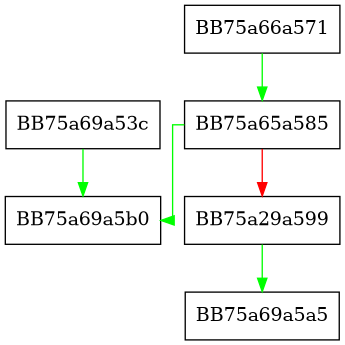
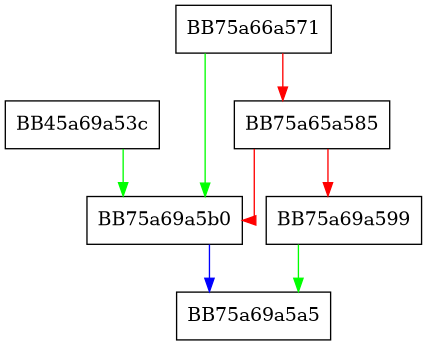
edge "BB75a66a571" -> "BB75a65a585": color green -> red
edge "BB75a66a571" -> "BB75a69a5b0": added
node "BB75a69a53c": label "BB75a69a53c" -> "BB45a69a53c"
edge "BB75a65a585" -> "BB75a69a5b0": color green -> red
node "BB75a29a599": label "BB75a29a599" -> "BB75a69a599"
edge "BB75a69a5b0" -> "BB75a69a5a5": added
